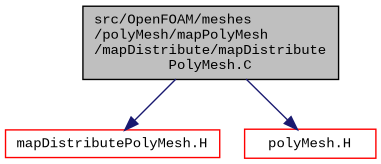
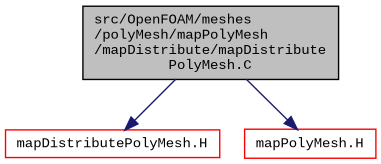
node "polyMesh.H": label "polyMesh.H" -> "mapPolyMesh.H"
